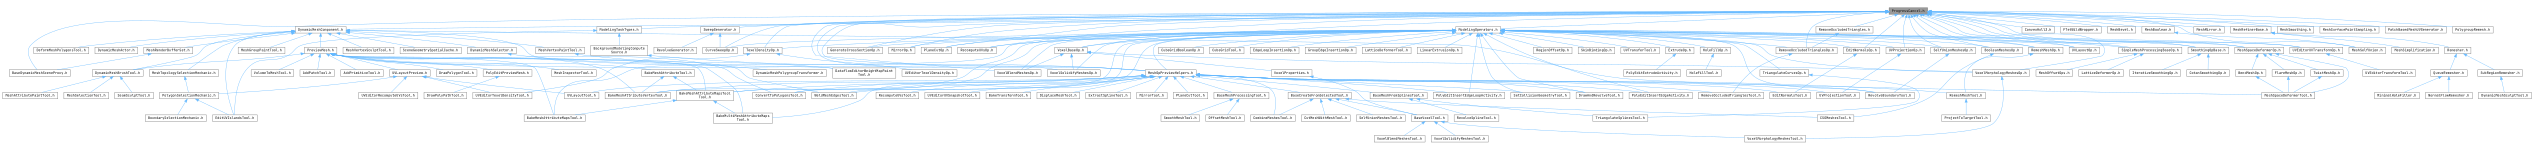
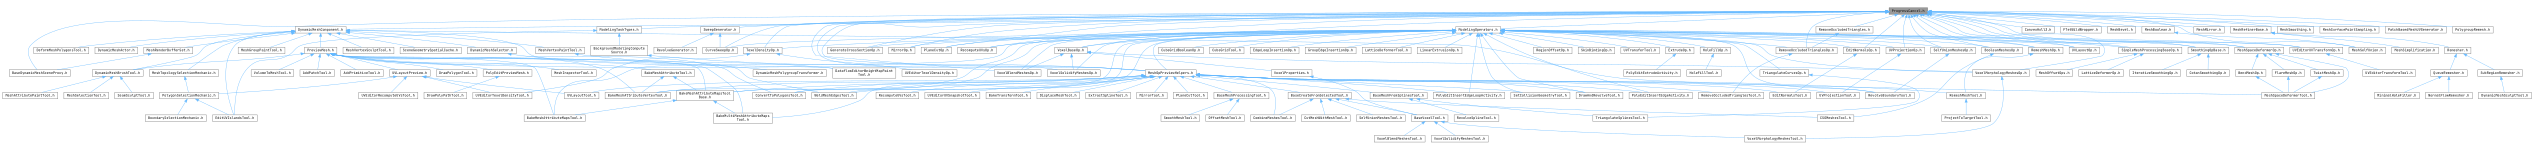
node "BakeMeshAttributeMapsTool Tool.h": label "BakeMeshAttributeMapsTool Tool.h" -> "BakeMeshAttributeMapsTool Base.h"
